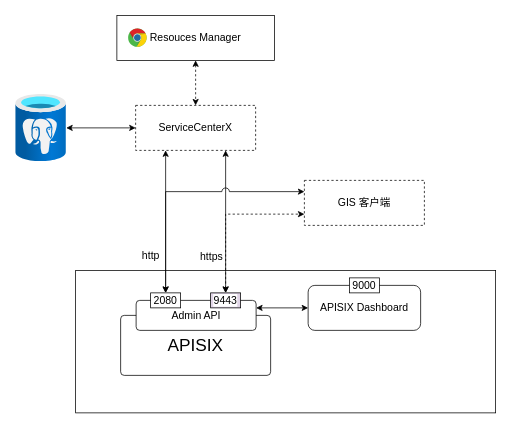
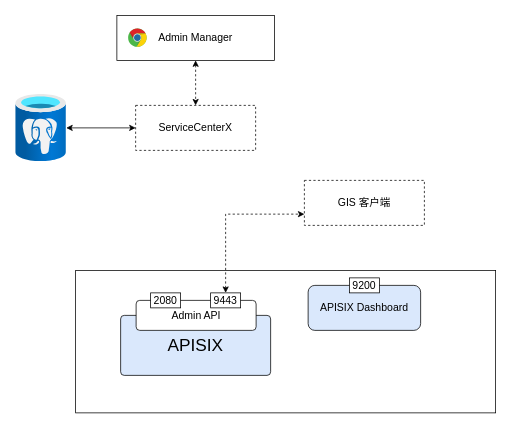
node "Resouces Manager": label "Resouces Manager" -> "Admin Manager"
edge "ServiceCenterX" -- "2080": removed, label "http"
edge "ServiceCenterX" -- "9443": removed, label "https"
edge "GIS 客户端" -- "2080": removed
node "9000": label "9000" -> "9200"
node "9443": fillcolor #e1d5e7 -> #ffffff
edge "APISIX Dashboard" -- "Admin API": removed
node "APISIX Dashboard": fillcolor #ffffff -> #dae8fc
node "APISIX": fillcolor #ffffff -> #dae8fc
